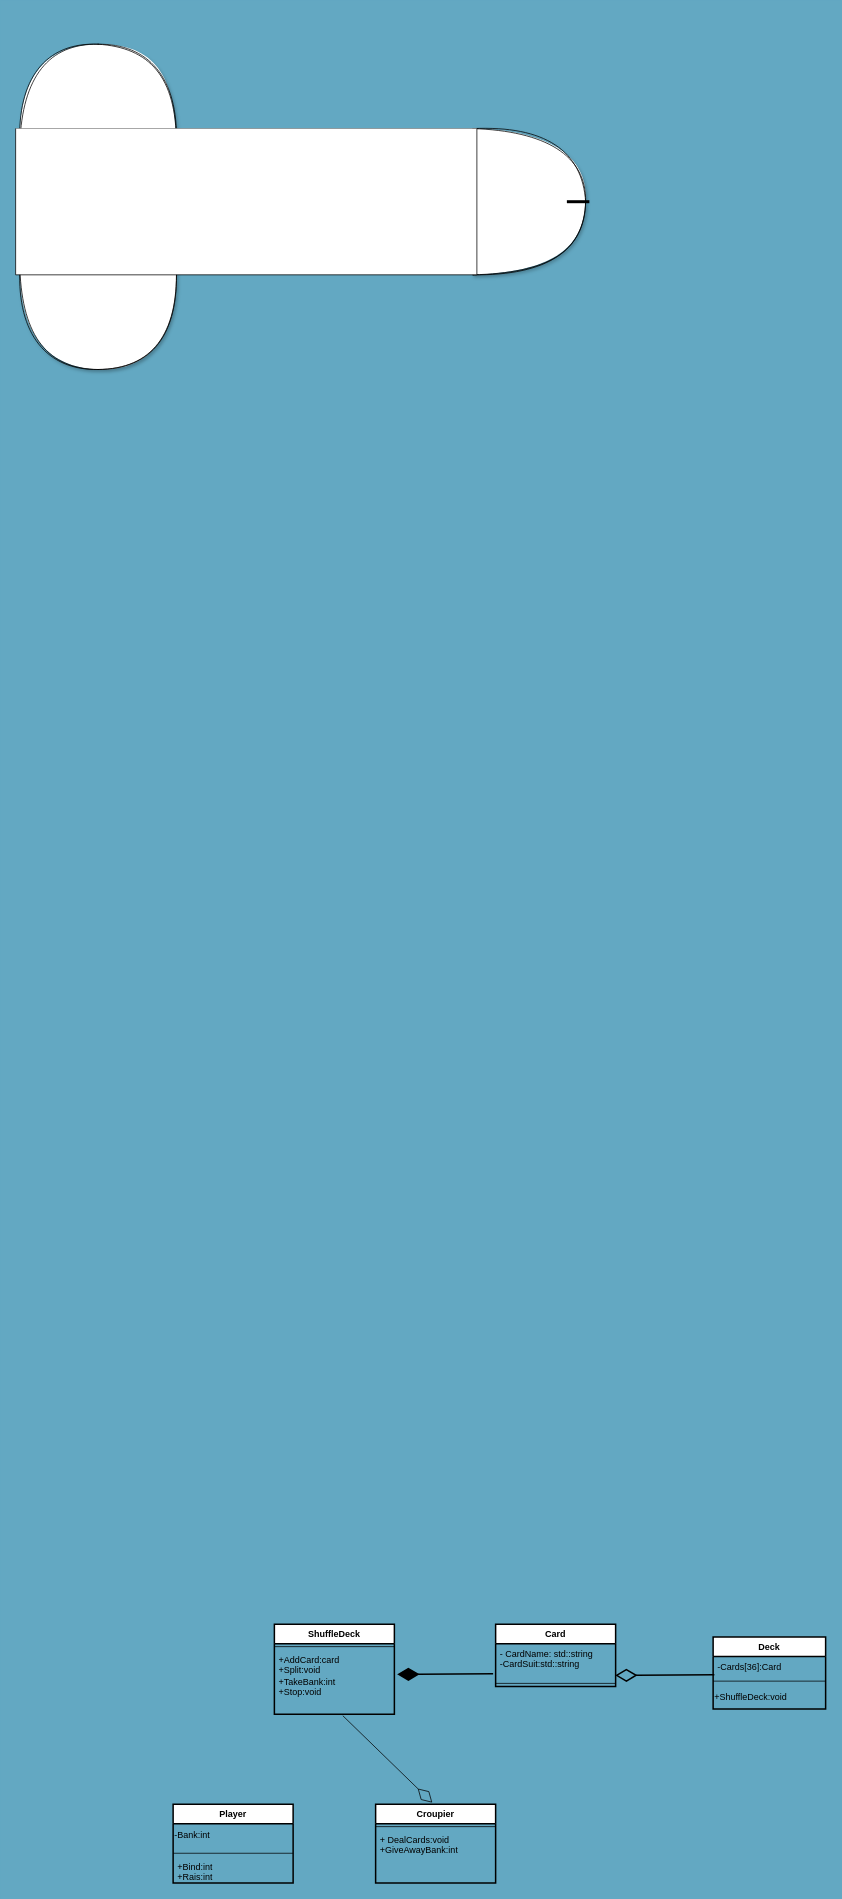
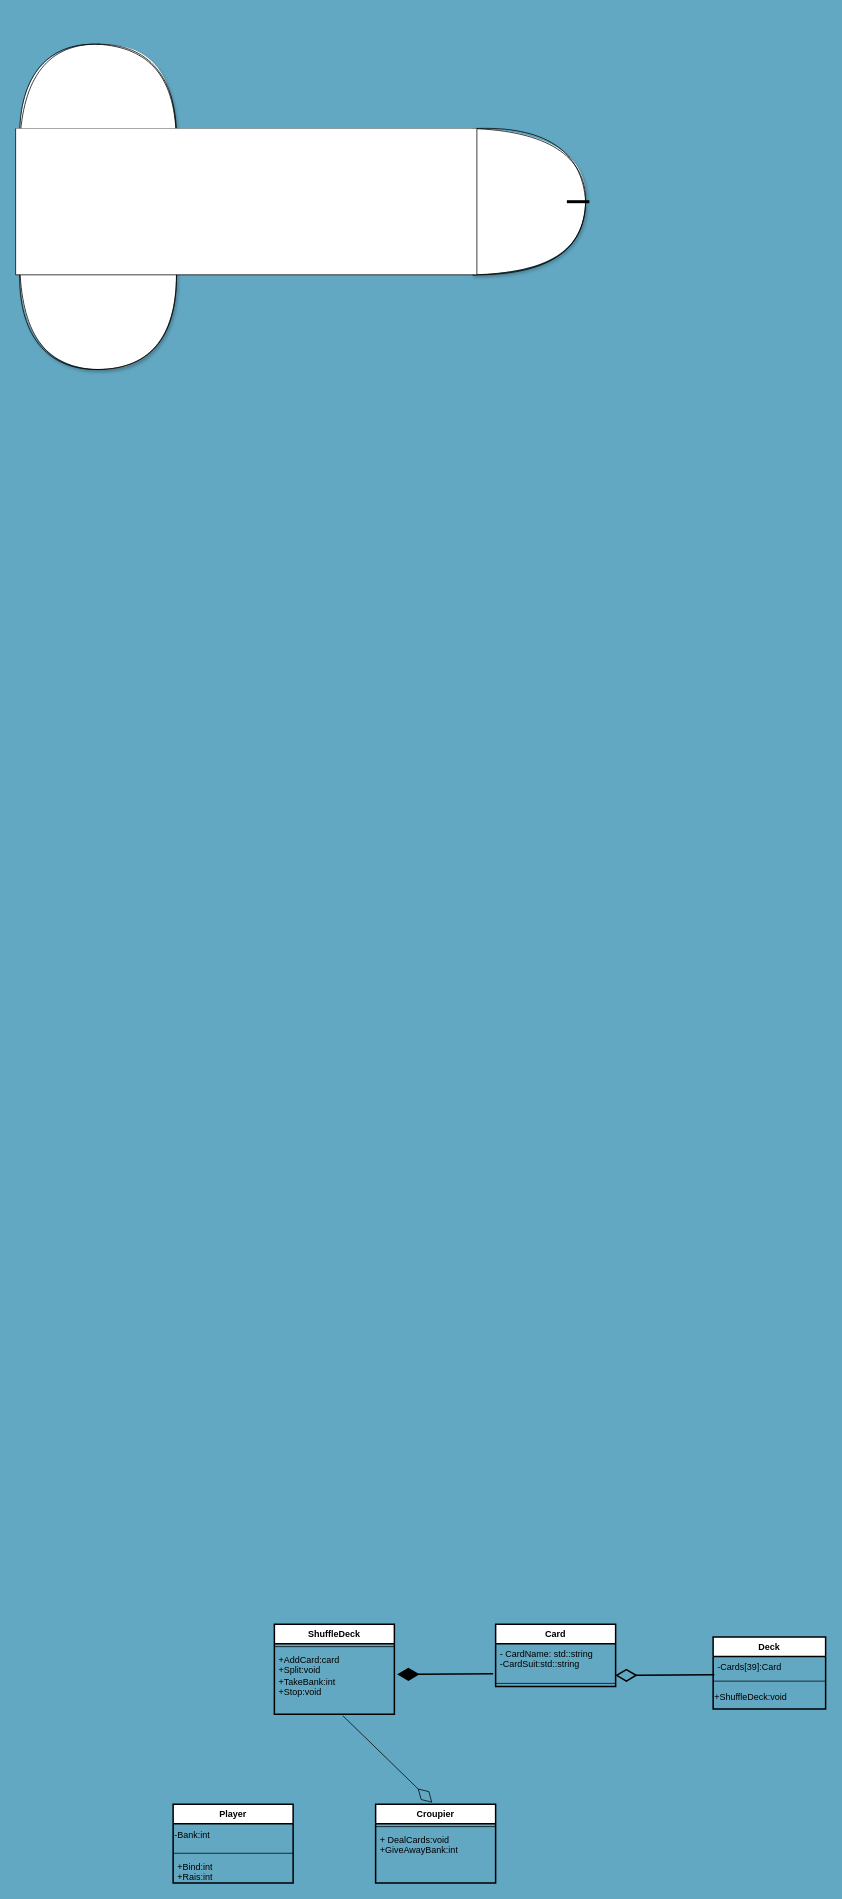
node "-Cards[36]:Card": label "-Cards[36]:Card" -> "-Cards[39]:Card"
